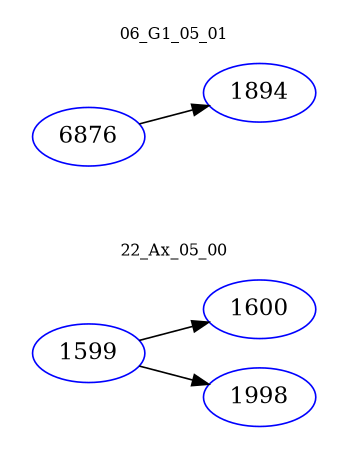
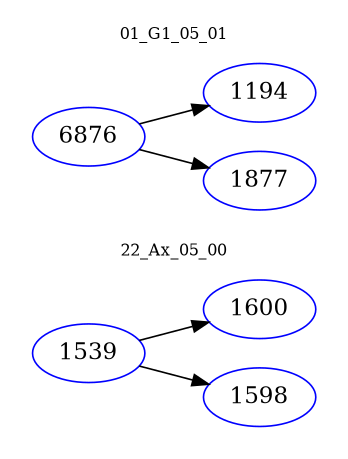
cluster "06_G1_05_01": label "06_G1_05_01" -> "01_G1_05_01"
node "1894": label "1894" -> "1194"
node "1877": added
node "1599": label "1599" -> "1539"
node "1998": label "1998" -> "1598"
